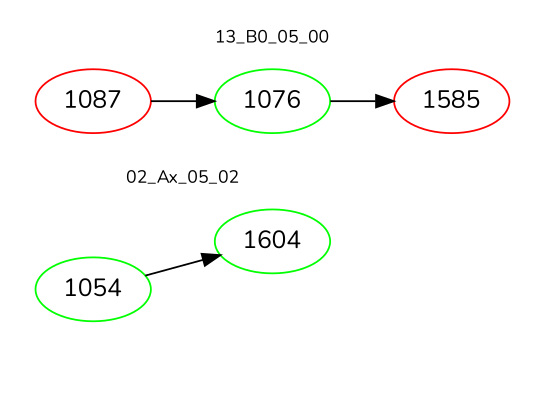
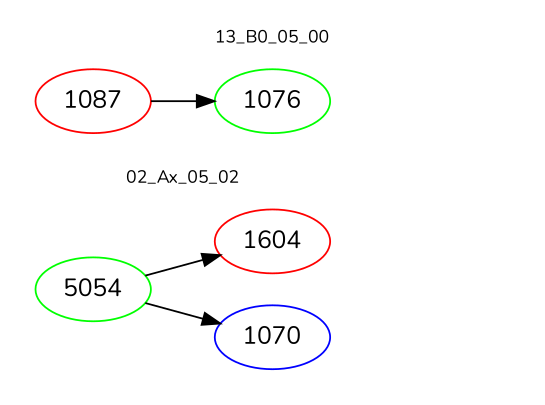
node "1585": removed
node "1604": color green -> red
node "1054": label "1054" -> "5054"
node "1070": added
